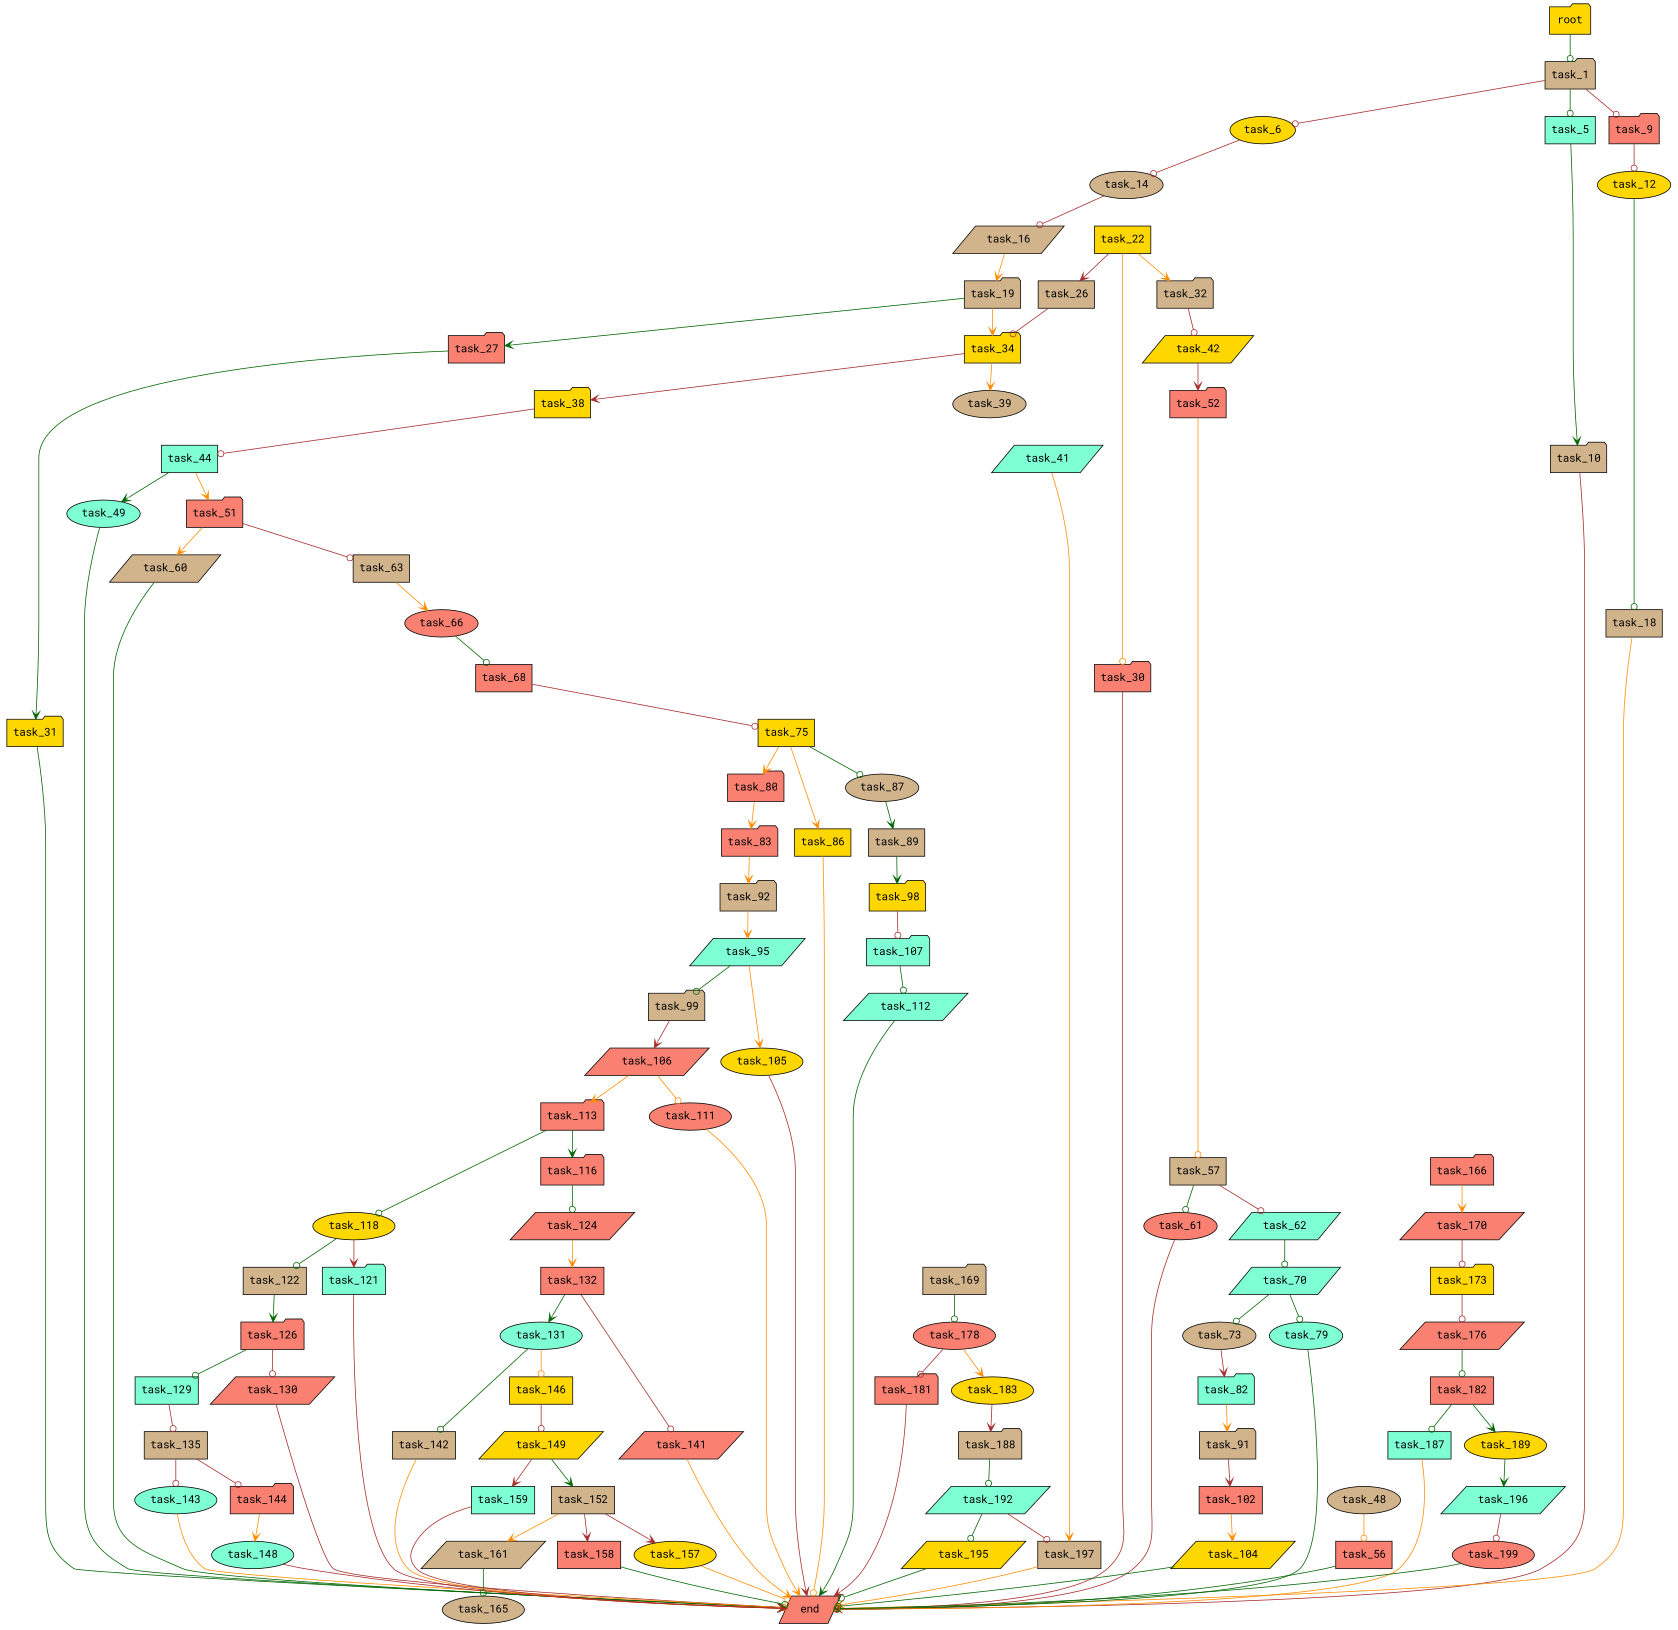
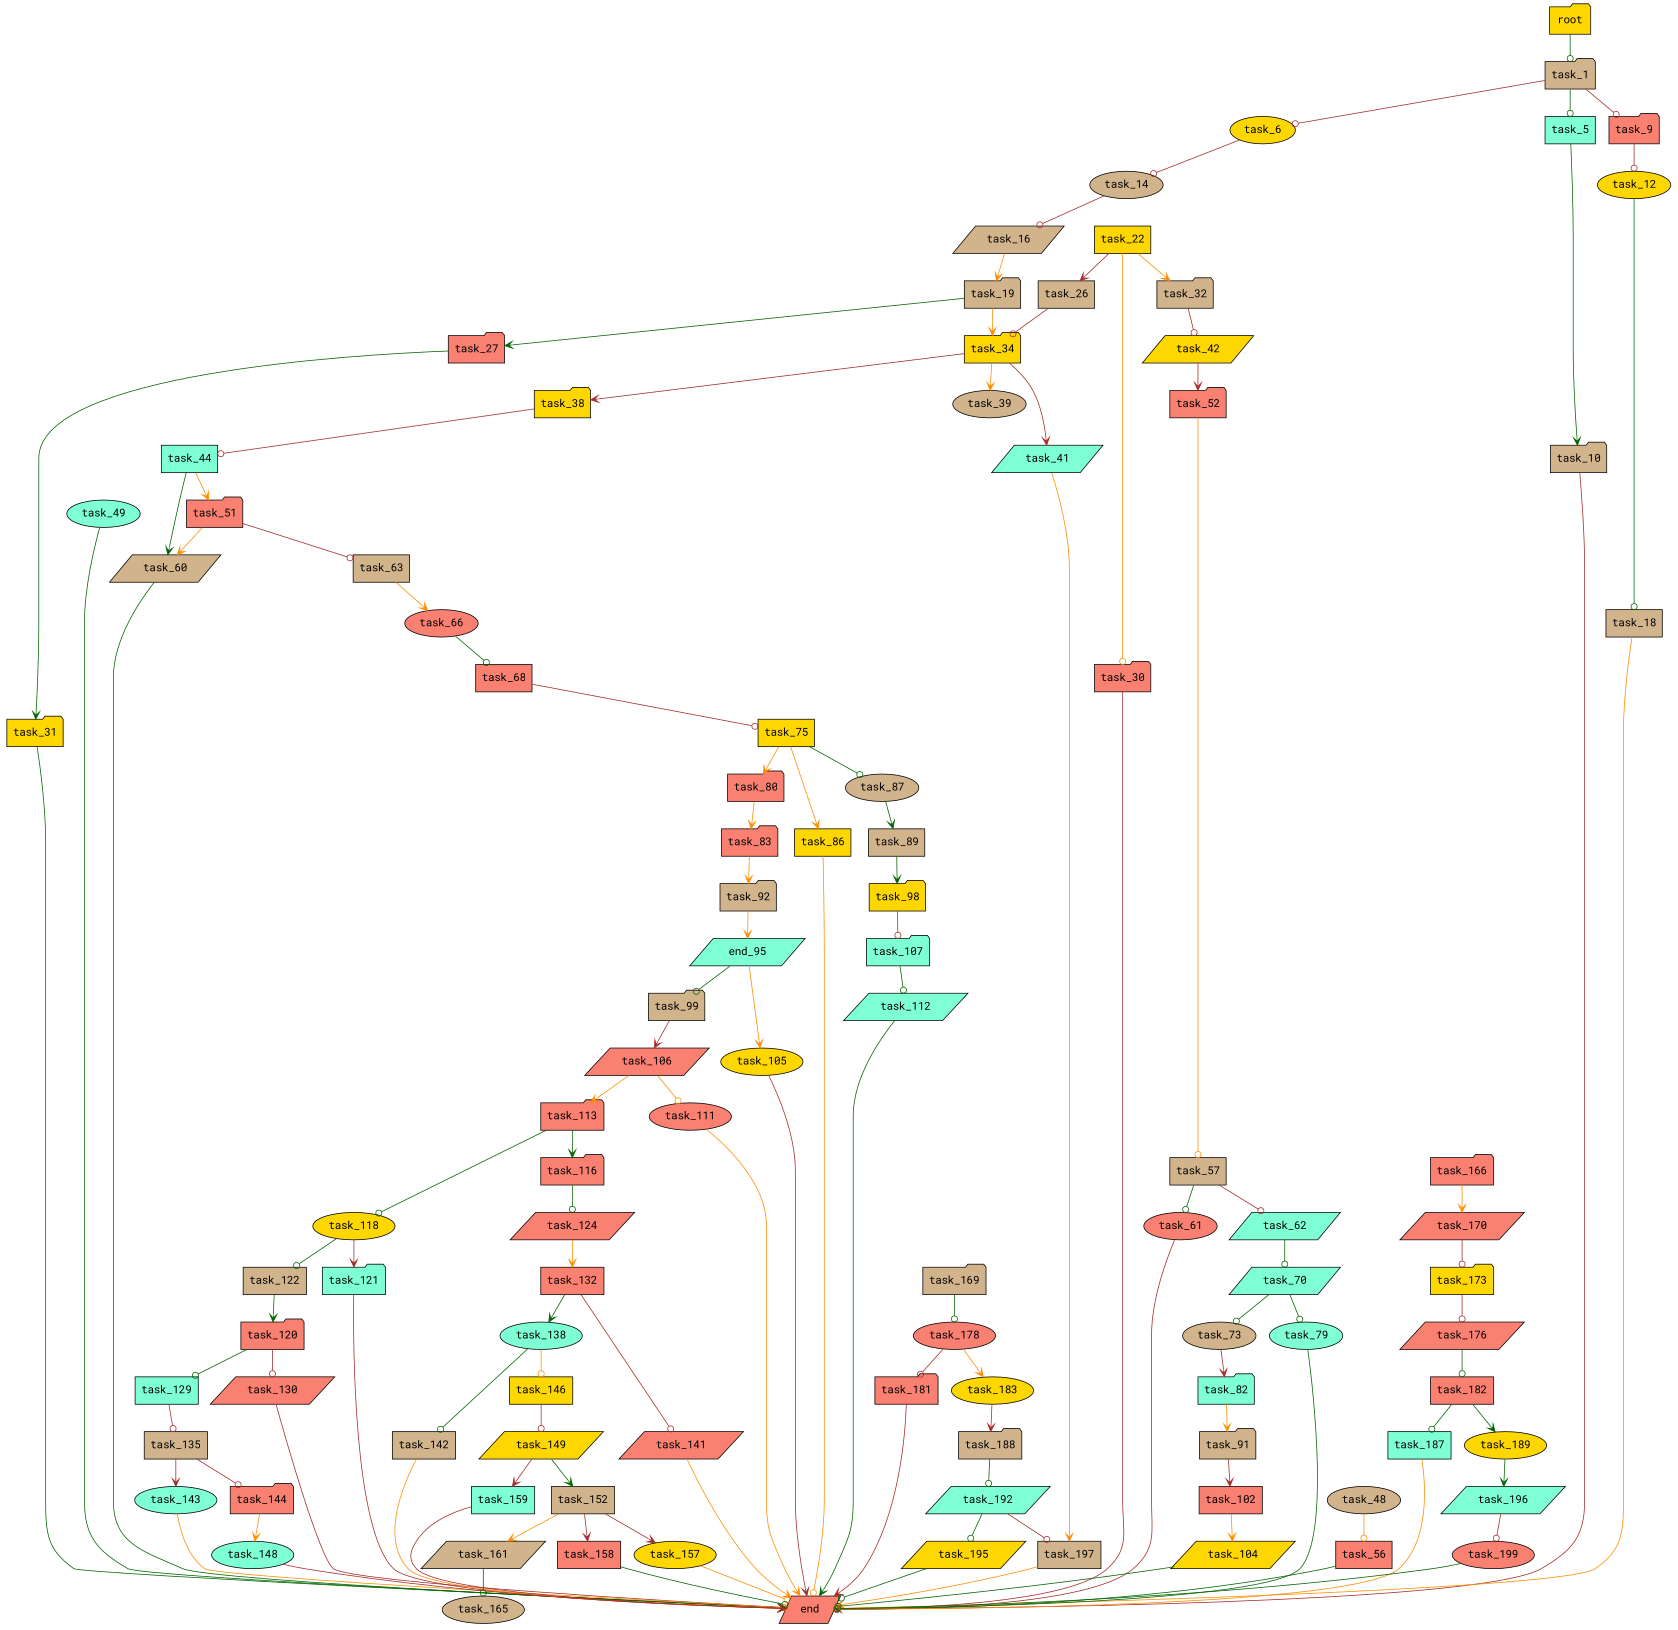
edge "task_34" -> "task_41": added
edge "task_44" -> "task_49": now "task_44" -> "task_60"
node "task_95": label "task_95" -> "end_95"
node "task_126": label "task_126" -> "task_120"
node "task_131": label "task_131" -> "task_138"
edge "task_135" -> "task_143": arrowhead odot -> vee
